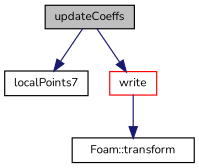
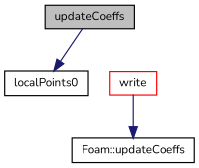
edge "updateCoeffs" -> "write": removed
node "localPoints7": label "localPoints7" -> "localPoints0"
node "Foam::transform": label "Foam::transform" -> "Foam::updateCoeffs"
